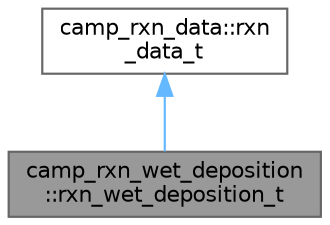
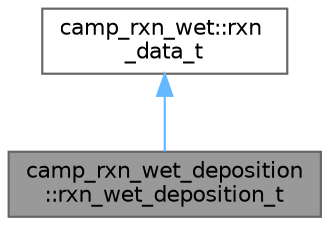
node "camp_rxn_data::rxn _data_t": label "camp_rxn_data::rxn _data_t" -> "camp_rxn_wet::rxn _data_t"
